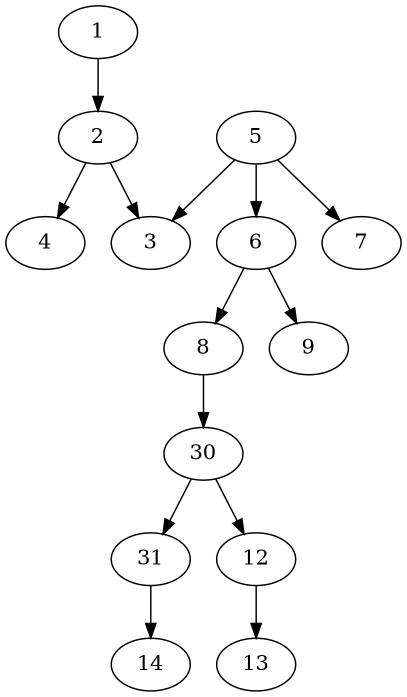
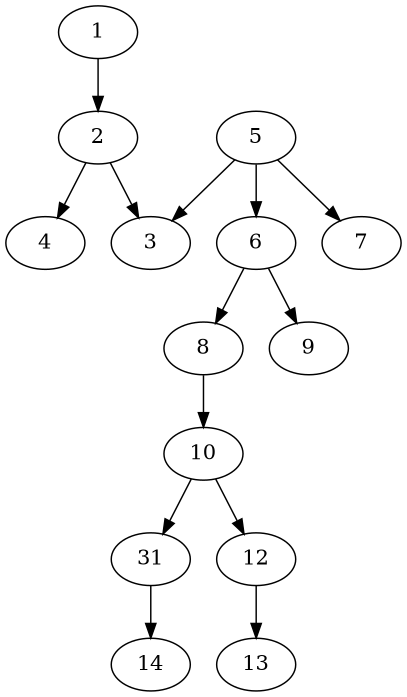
node "30": label "30" -> "10"
